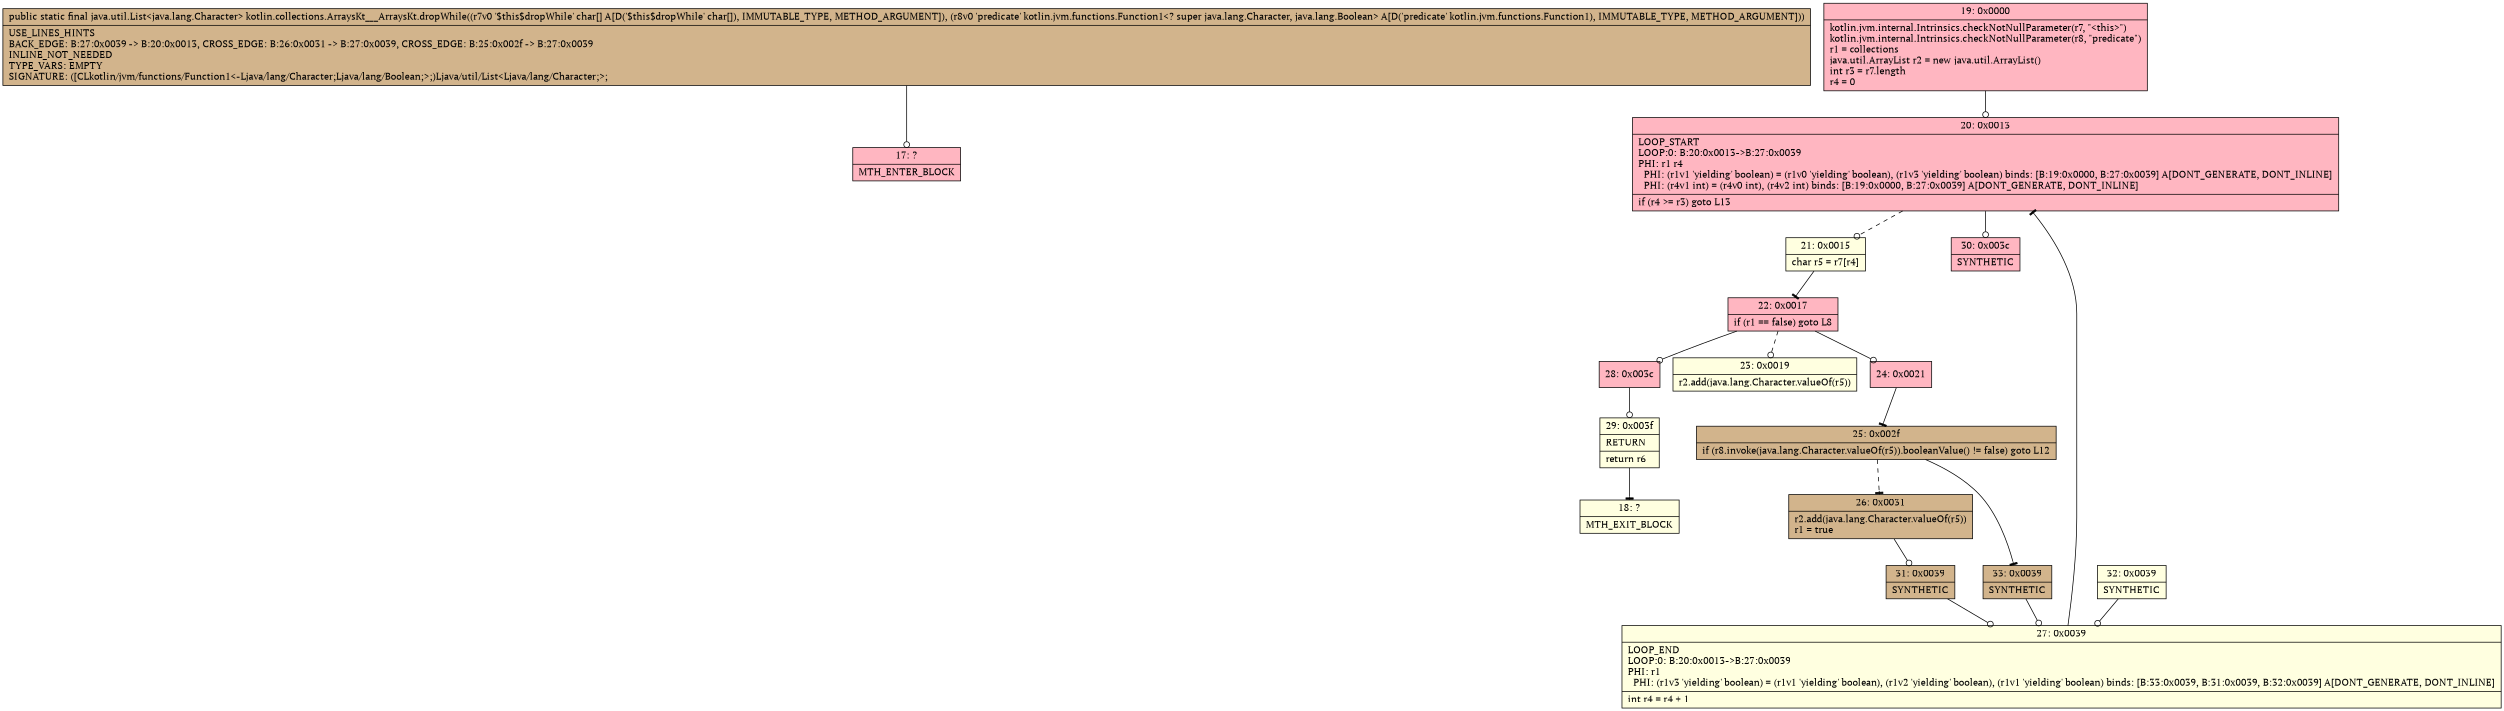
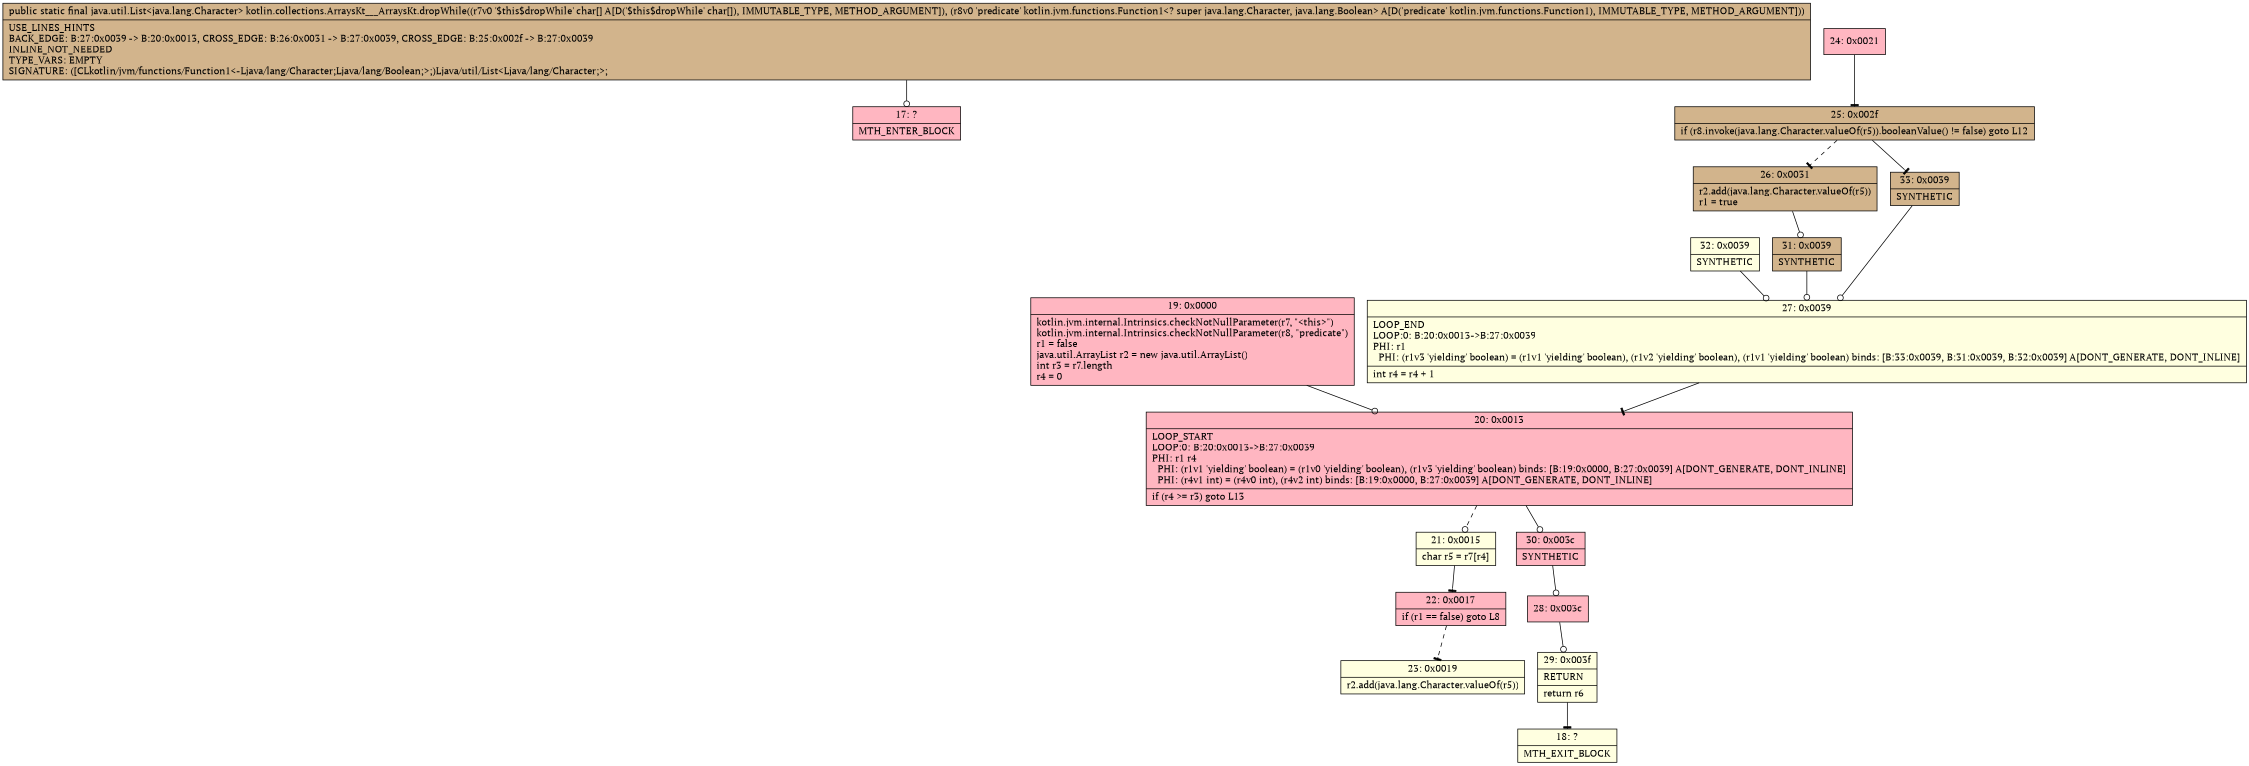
node "19: 0x0000": text "r1 = collections" -> "r1 = false"
edge "22: 0x0017" -> "23: 0x0019": arrowhead odot -> tee
edge "22: 0x0017" -> "28: 0x003c": now "30: 0x003c" -> "28: 0x003c"
edge "22: 0x0017" -> "24: 0x0021": removed
